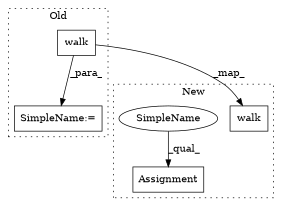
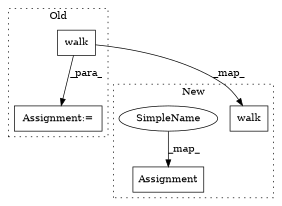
node "SimpleName:=": label "SimpleName:=" -> "Assignment:="
edge "SimpleName" -> "Assignment": label "_qual_" -> "_map_"
